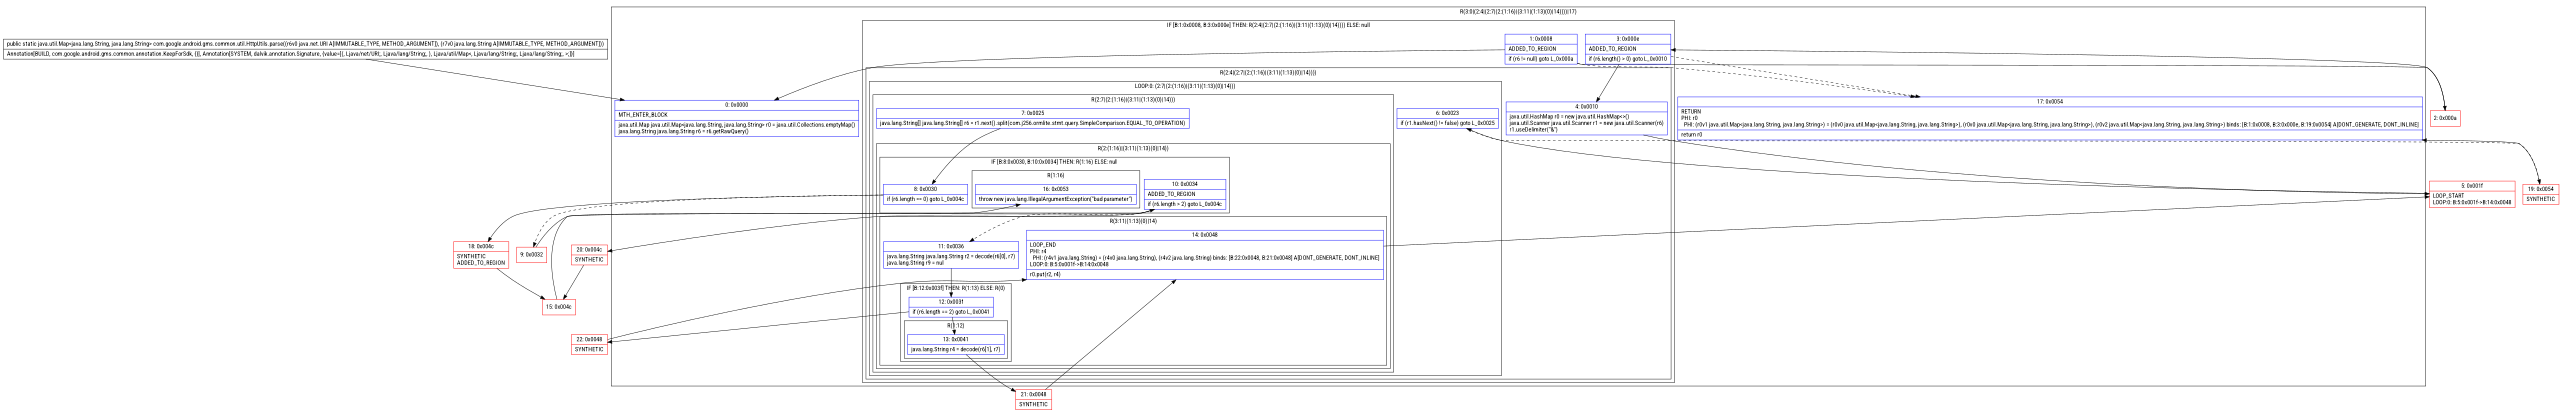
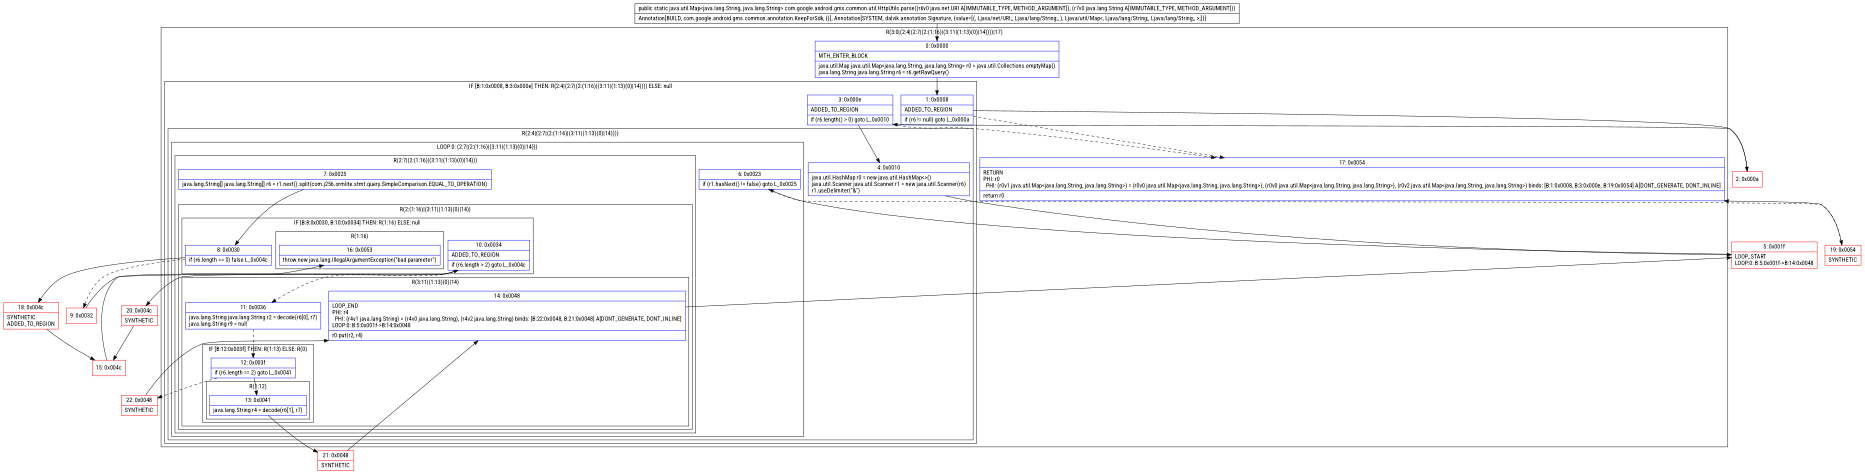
edge "1: 0x0008" -> "0: 0x0000": reversed
node "8: 0x0030": text "if (r6.length == 0) goto L_0x004c" -> "if (r6.length == 0) false L_0x004c"
edge "11: 0x0036" -> "12: 0x003f": style solid -> dashed
edge "12: 0x003f" -> "22: 0x0048": style solid -> dashed
